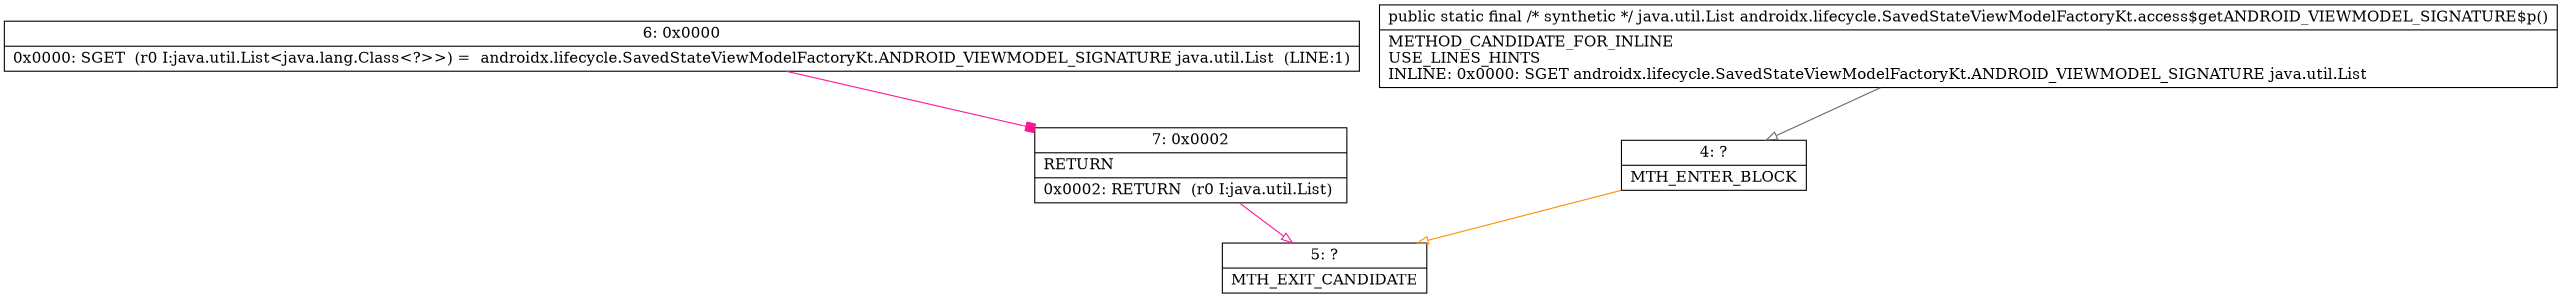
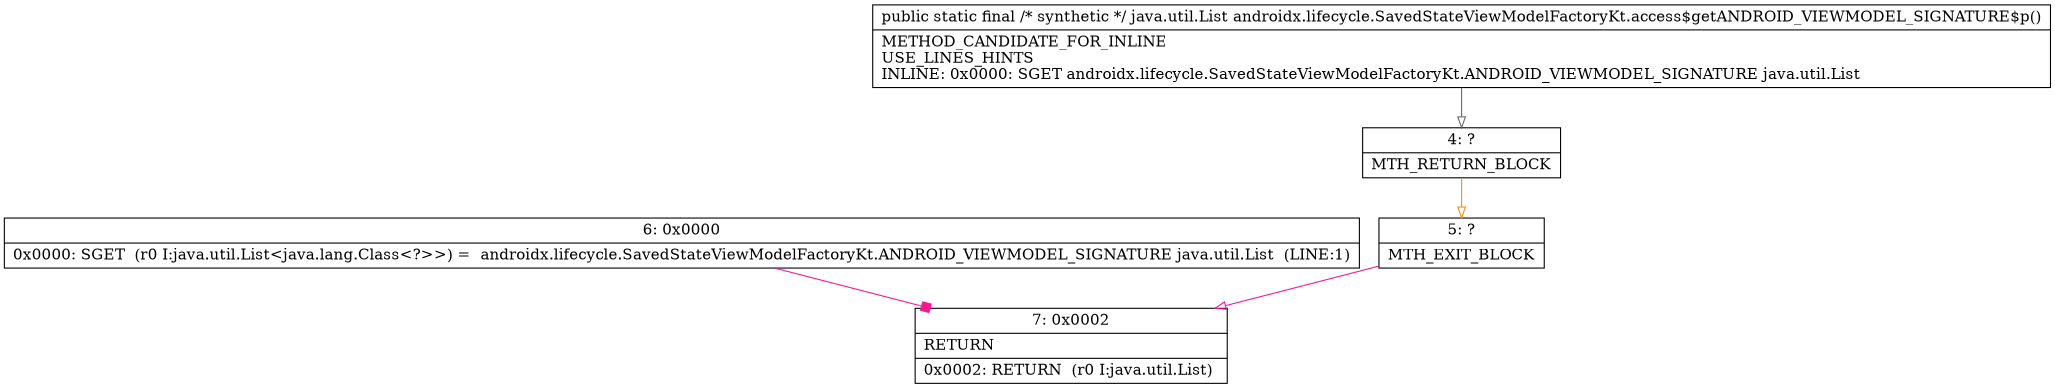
node "4: ?": text "MTH_ENTER_BLOCK" -> "MTH_RETURN_BLOCK"
edge "7: 0x0002" -> "5: ?": reversed
node "5: ?": text "MTH_EXIT_CANDIDATE" -> "MTH_EXIT_BLOCK"
